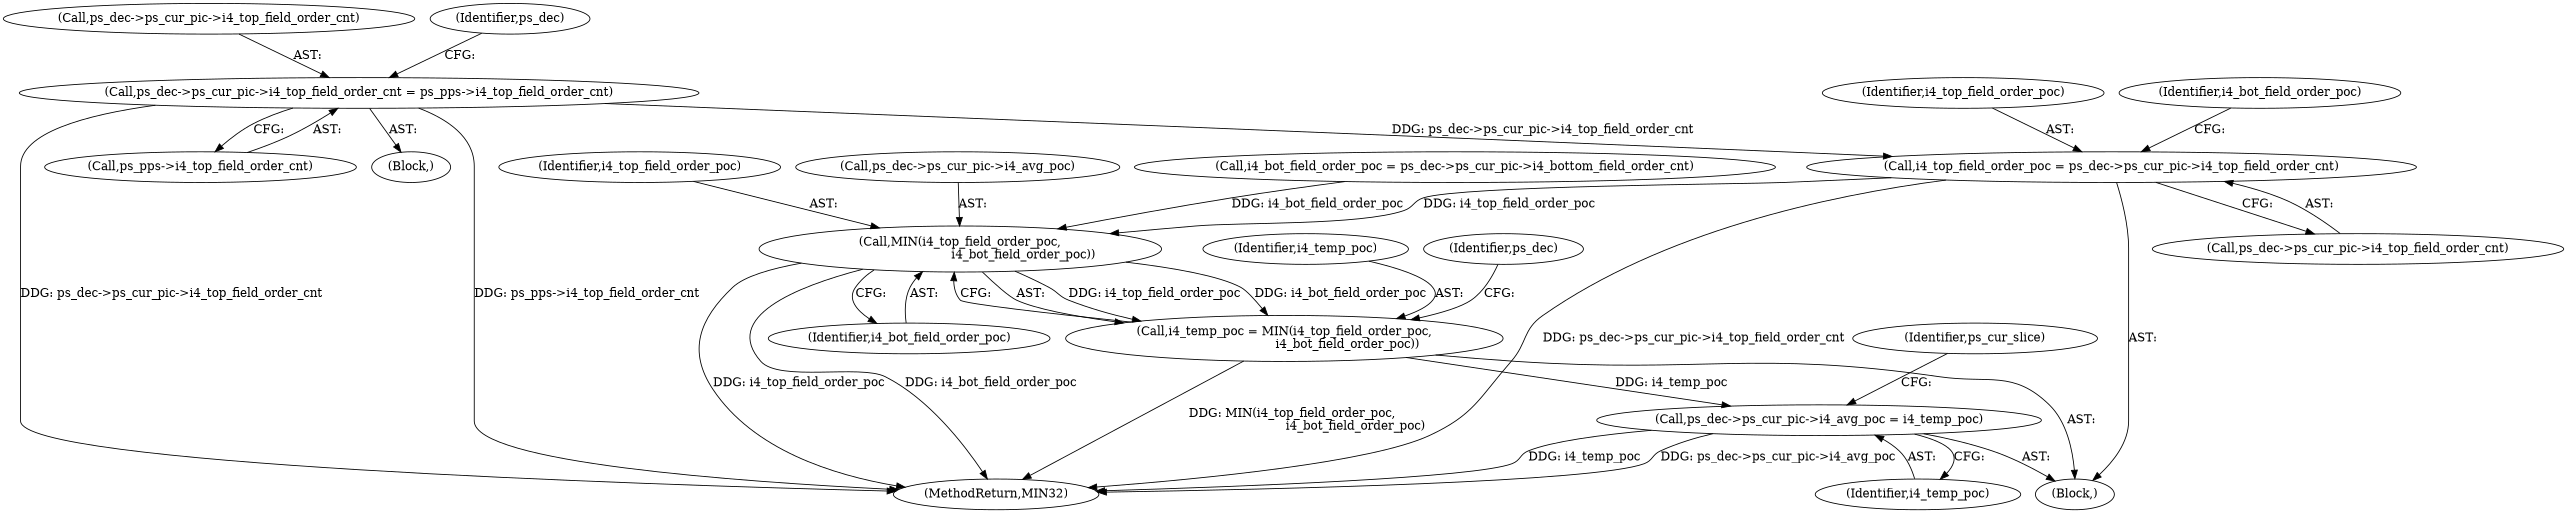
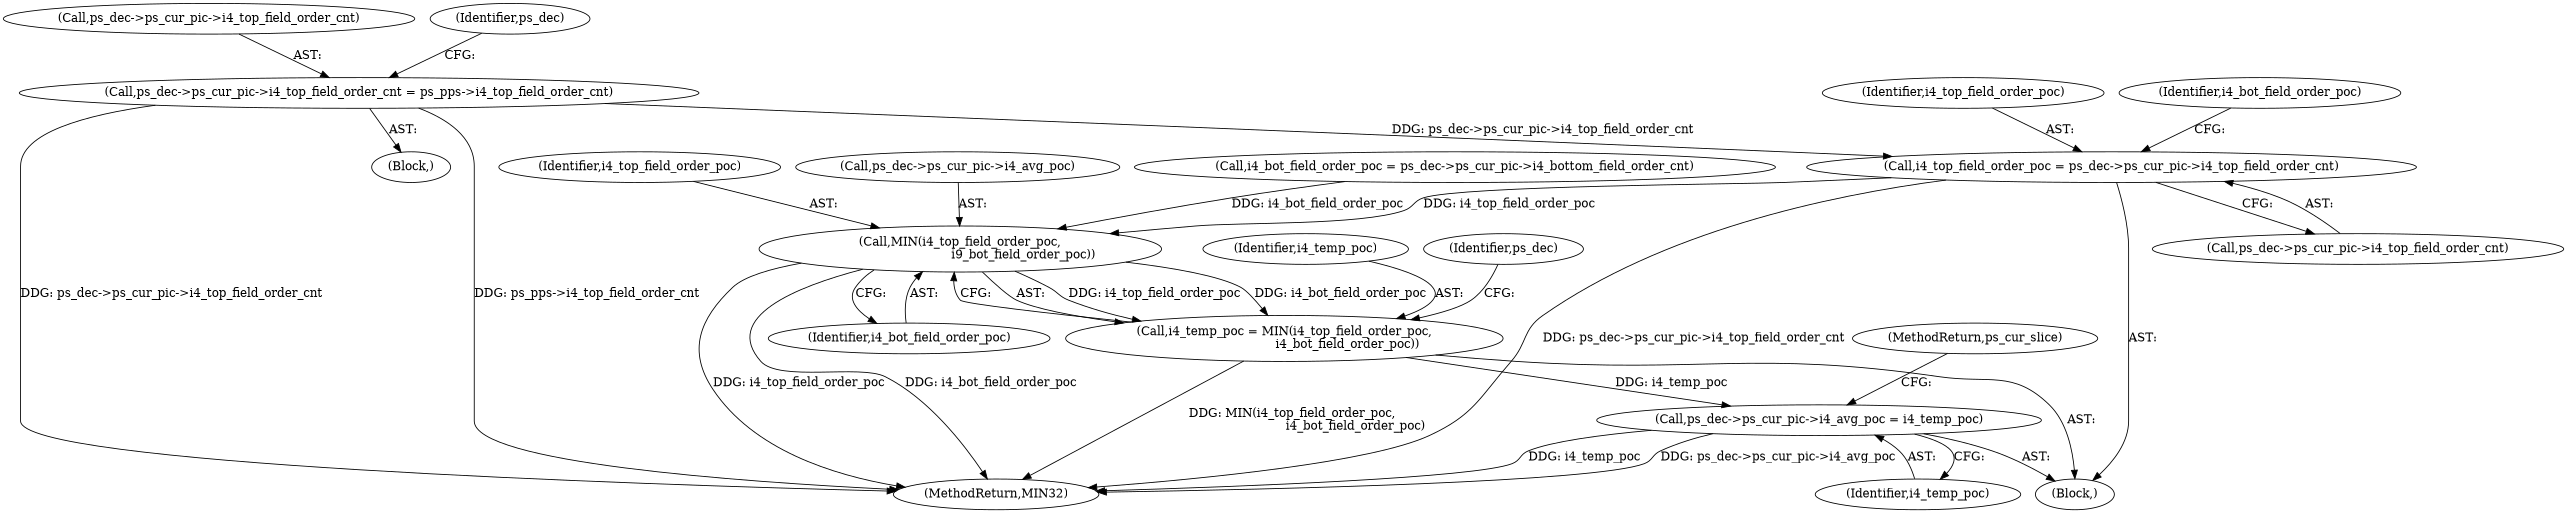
node "(Call,ps_pps->i4_top_field_order_cnt)": removed
node "(Call,MIN(i4_top_field_order_poc, i4_bot_field_order_poc))": label "(Call,MIN(i4_top_field_order_poc, i4_bot_field_order_poc))" -> "(Call,MIN(i4_top_field_order_poc, i9_bot_field_order_poc))"
node "(Identifier,ps_cur_slice)": label "(Identifier,ps_cur_slice)" -> "(MethodReturn,ps_cur_slice)"
